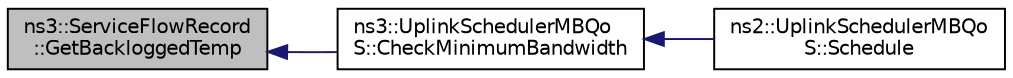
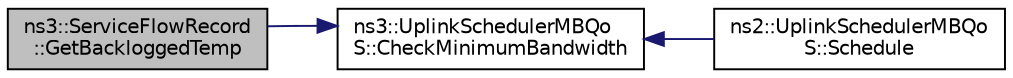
edge "ns3::UplinkSchedulerMBQo S::CheckMinimumBandwidth" -> "ns3::ServiceFlowRecord ::GetBackloggedTemp": reversed
